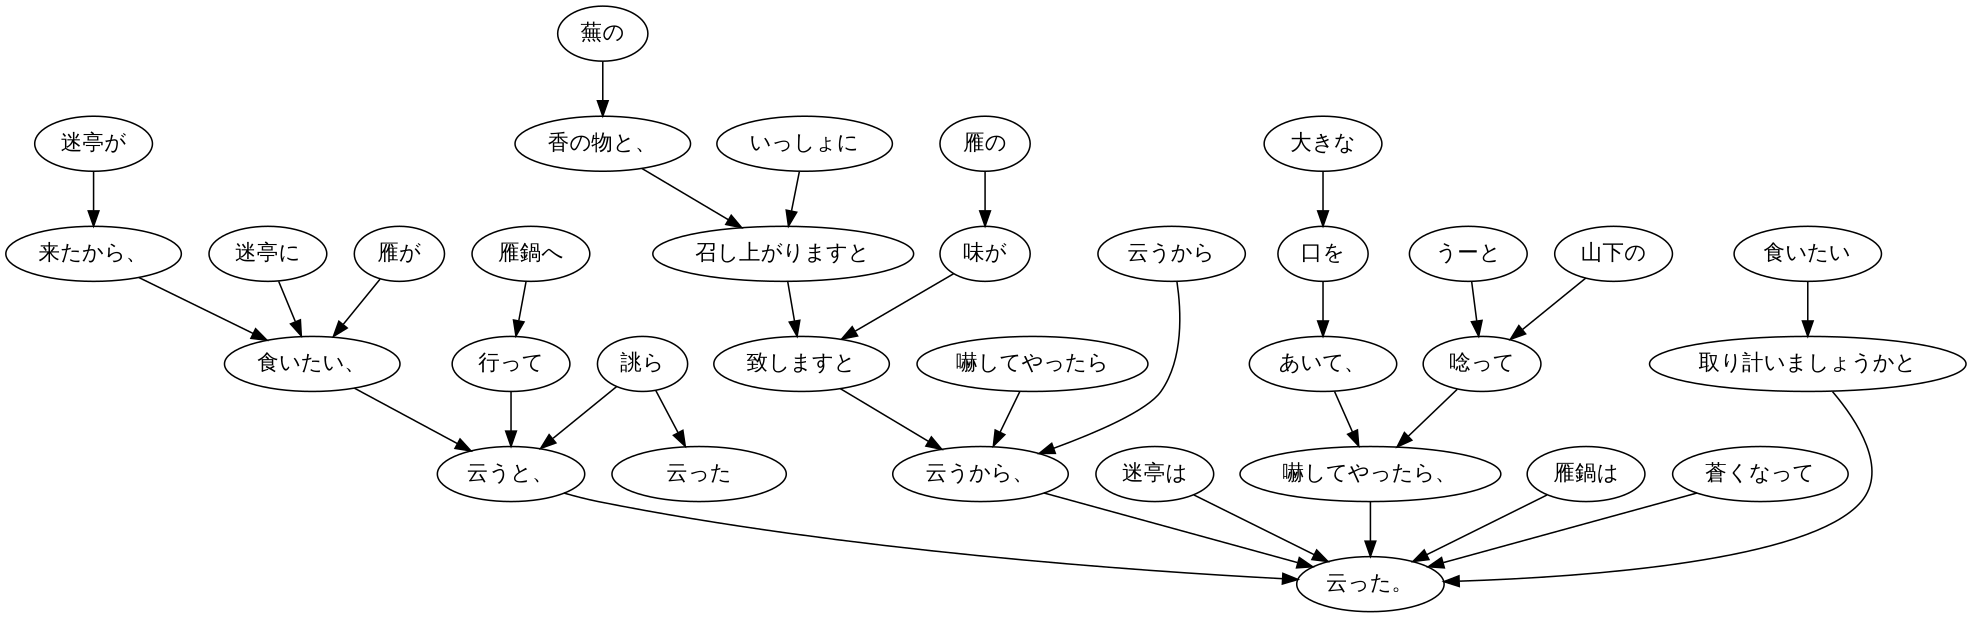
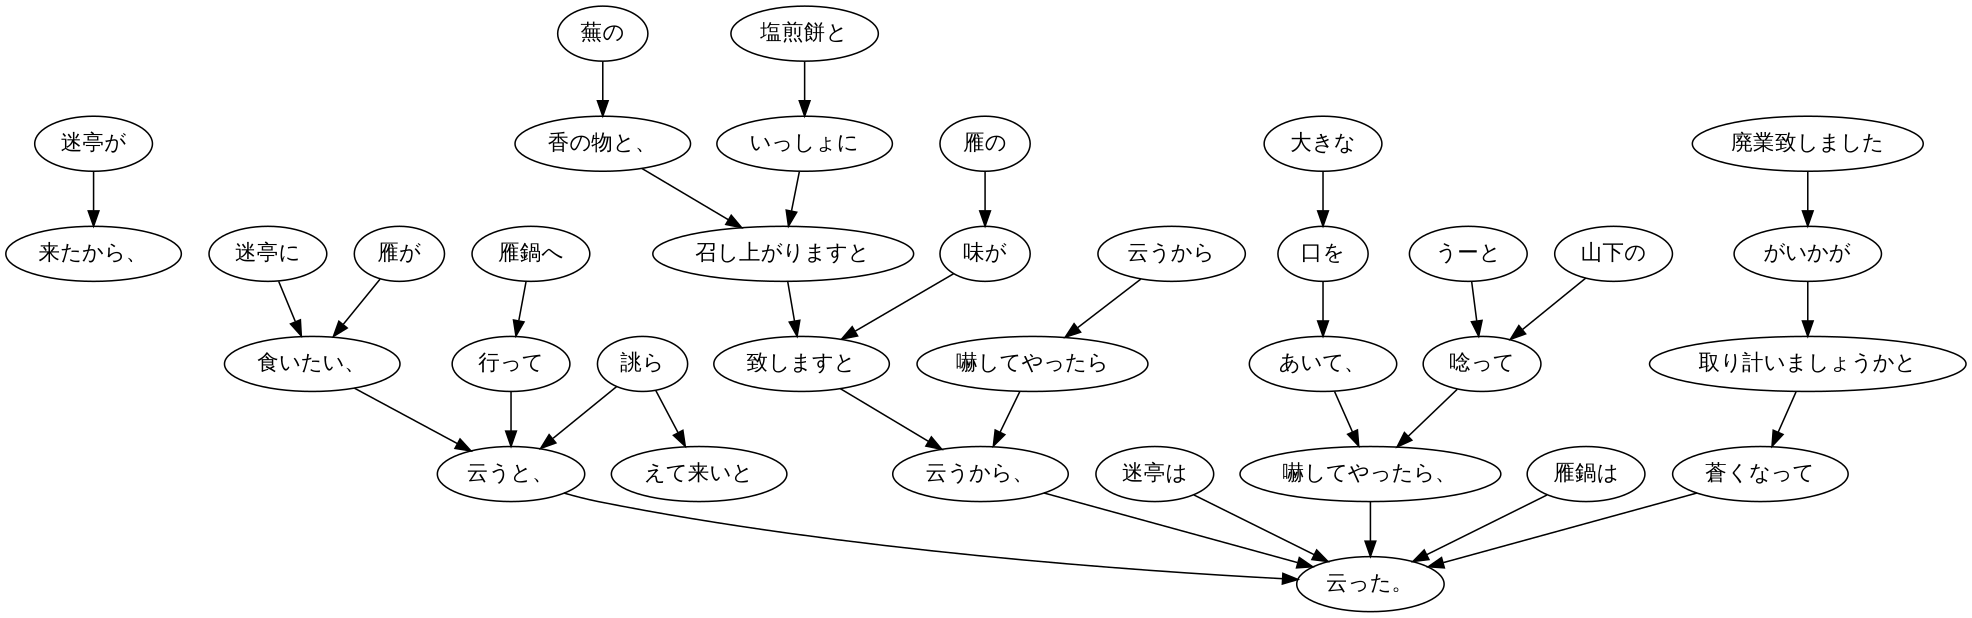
node "塩煎餅と": added
node "廃業致しました": added
node "食いたい": label "食いたい" -> "がいかが"
edge "来たから、" -> "食いたい、": removed
edge "云うから" -> "云うから、": now "云うから" -> "嚇してやったら"
node "云った": label "云った" -> "えて来いと"
edge "取り計いましょうかと" -> "云った。": now "取り計いましょうかと" -> "蒼くなって"
